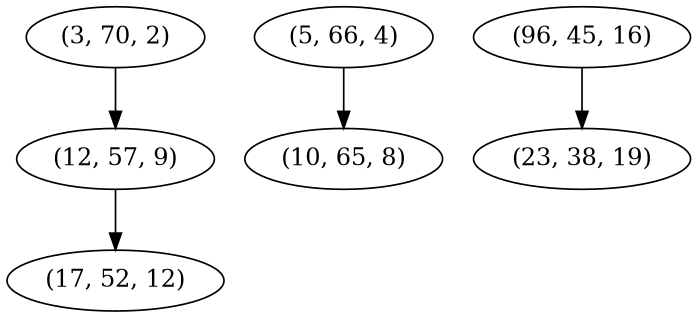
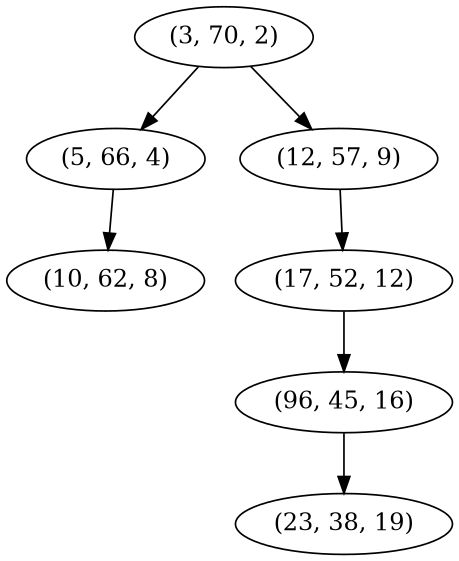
edge "(3, 70, 2)" -> "(5, 66, 4)": added
node "(10, 65, 8)": label "(10, 65, 8)" -> "(10, 62, 8)"
edge "(17, 52, 12)" -> "(96, 45, 16)": added
